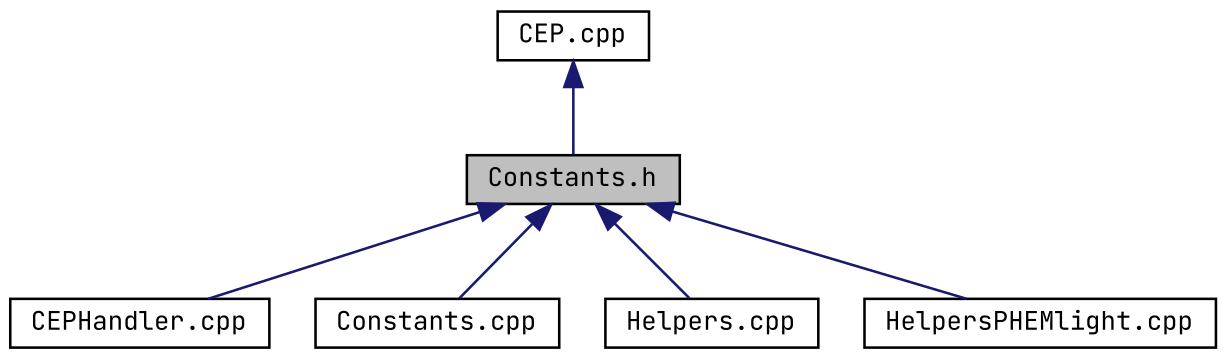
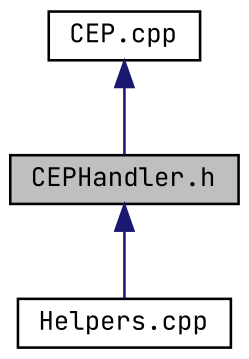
node "Constants.h": label "Constants.h" -> "CEPHandler.h"
node "CEPHandler.cpp": removed
node "Constants.cpp": removed
node "HelpersPHEMlight.cpp": removed
